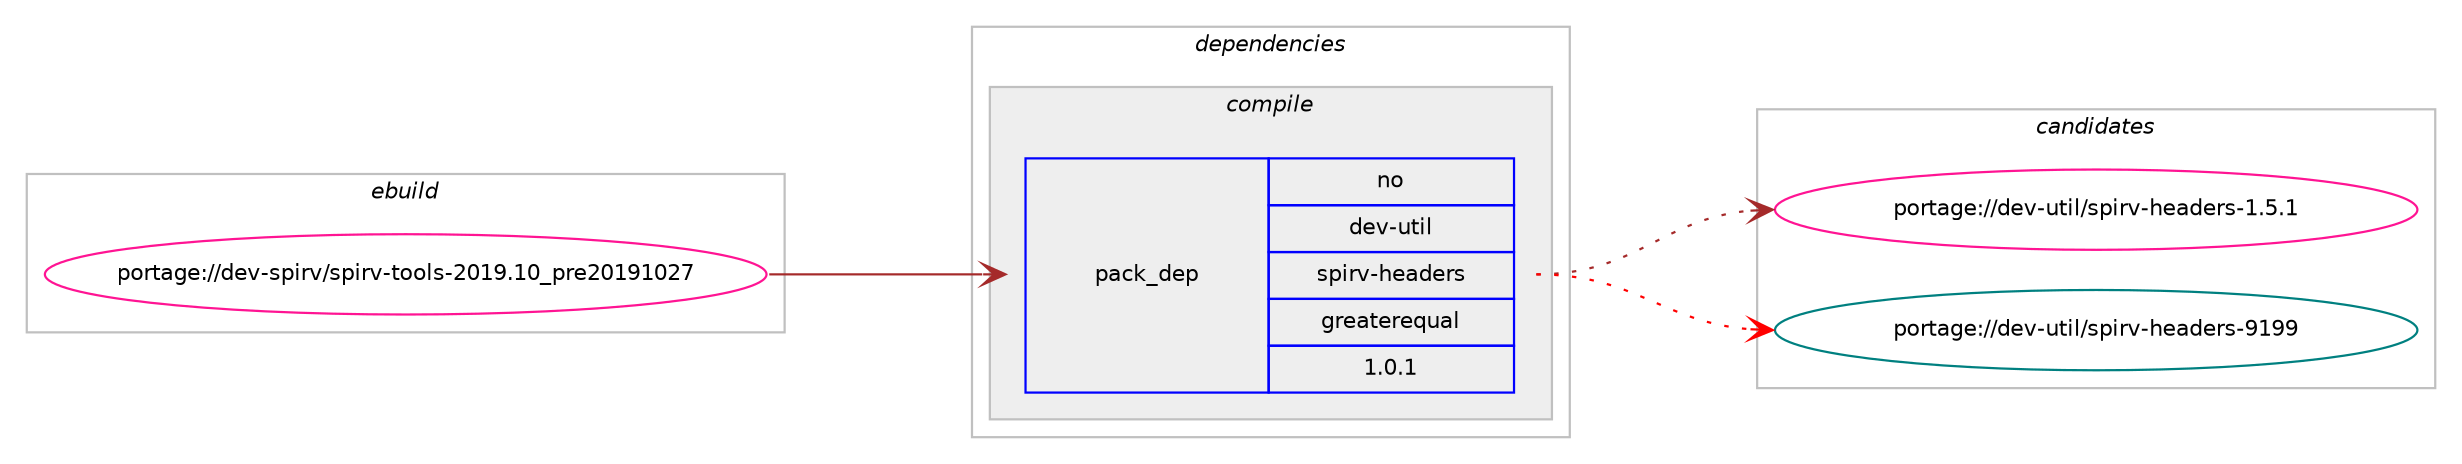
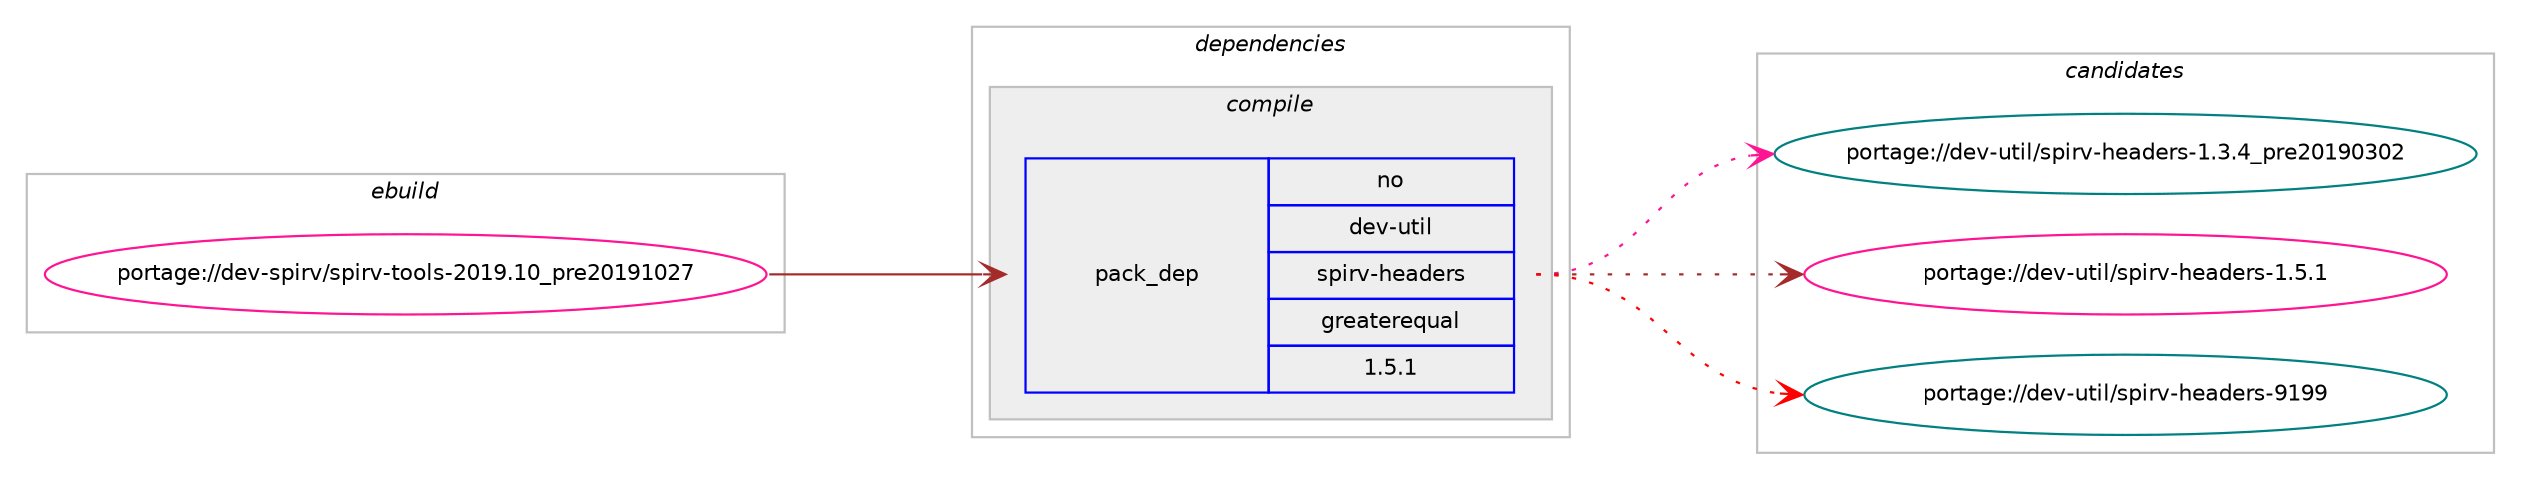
node "portage://dev-util/spirv-headers-1.3.4_pre20190302": added
node "pack_dep": text "1.0.1" -> "1.5.1"
